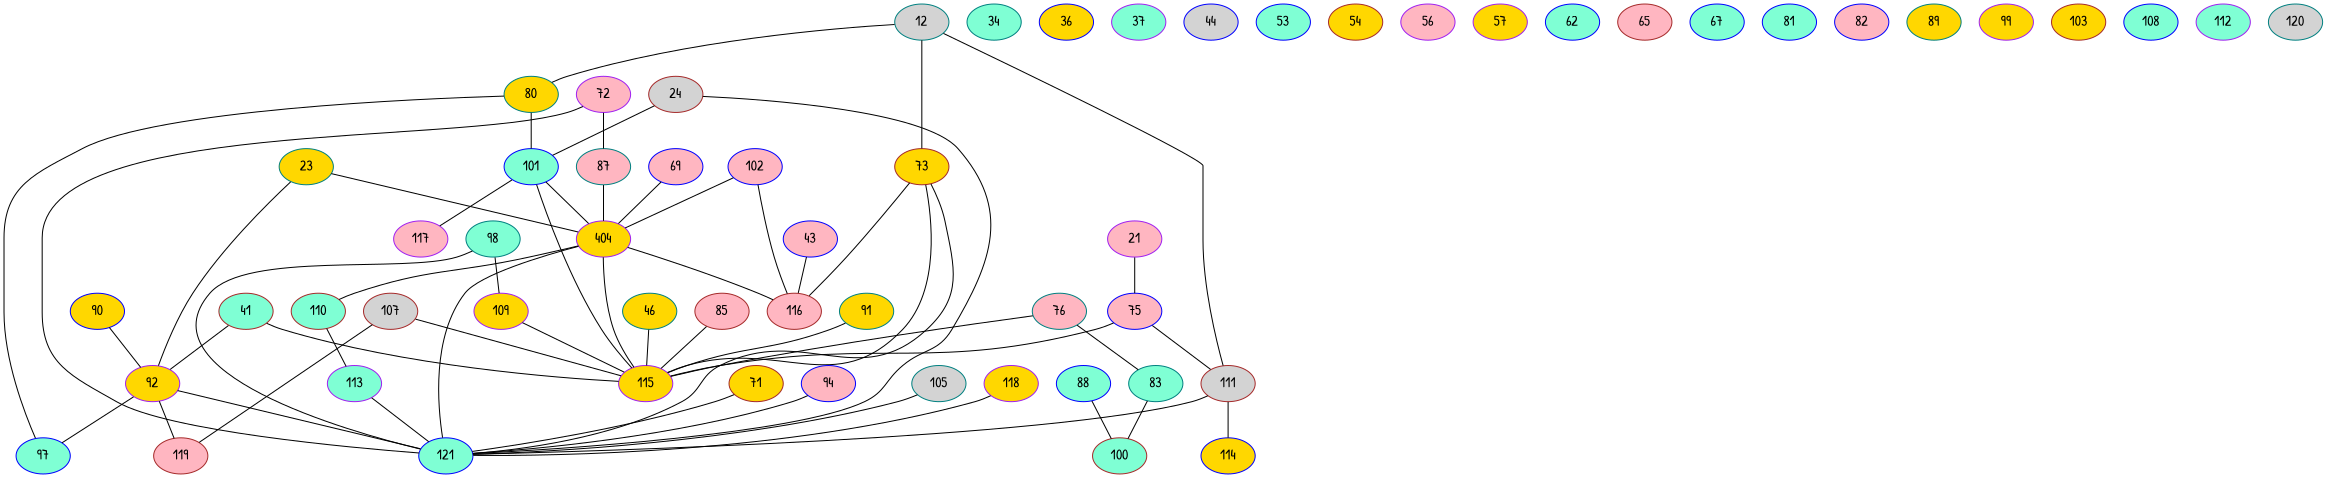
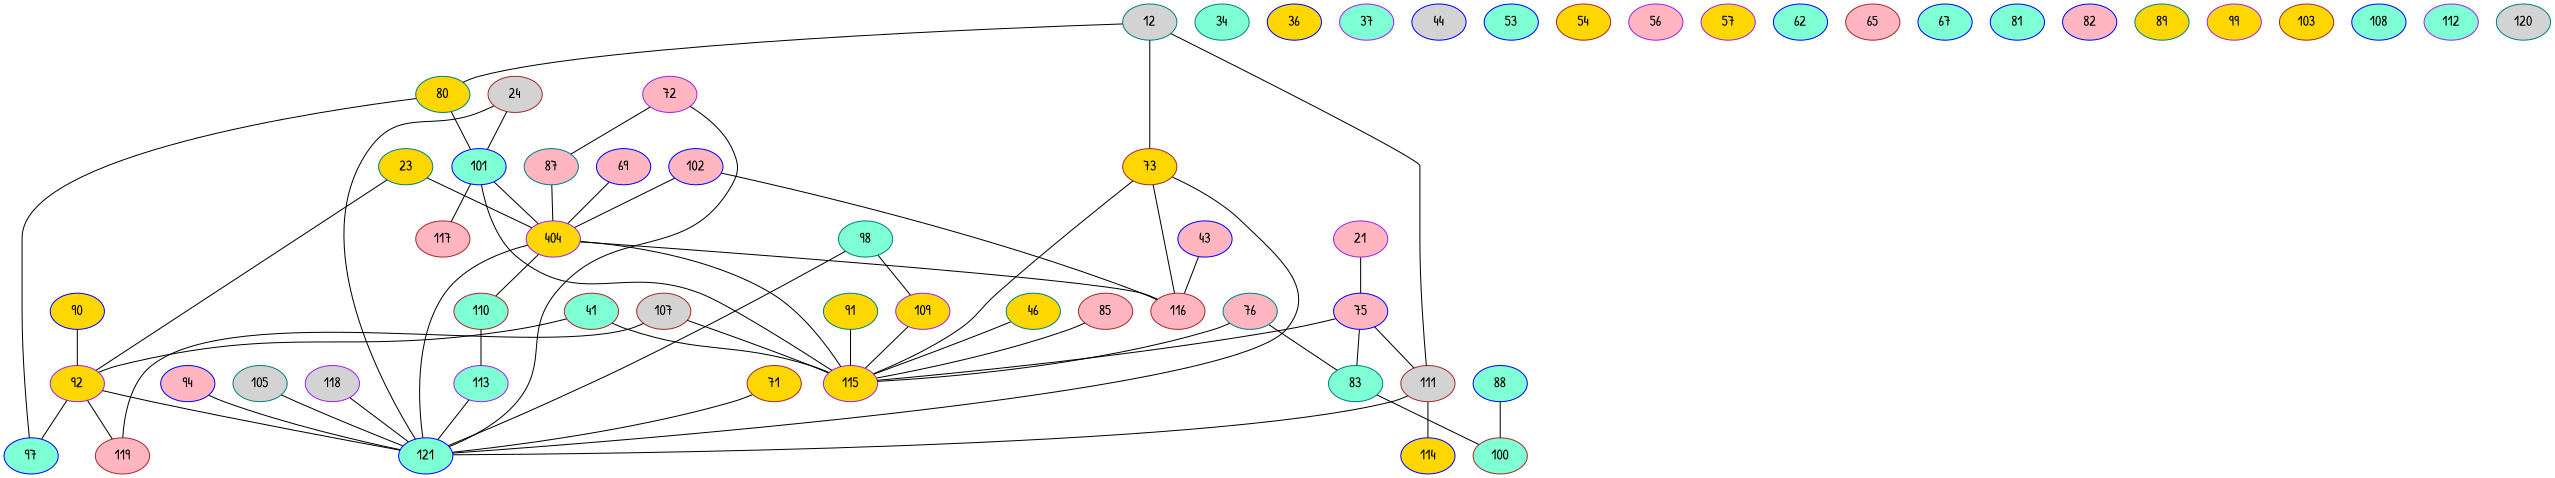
node "117": color purple -> brown
edge "75" -- "83": added
node "118": fillcolor gold -> lightgrey
